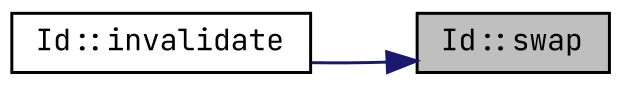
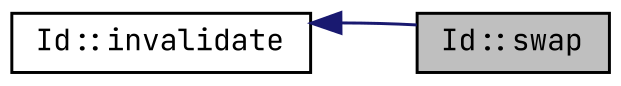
edge "Id::invalidate" -> "Id::swap": reversed
